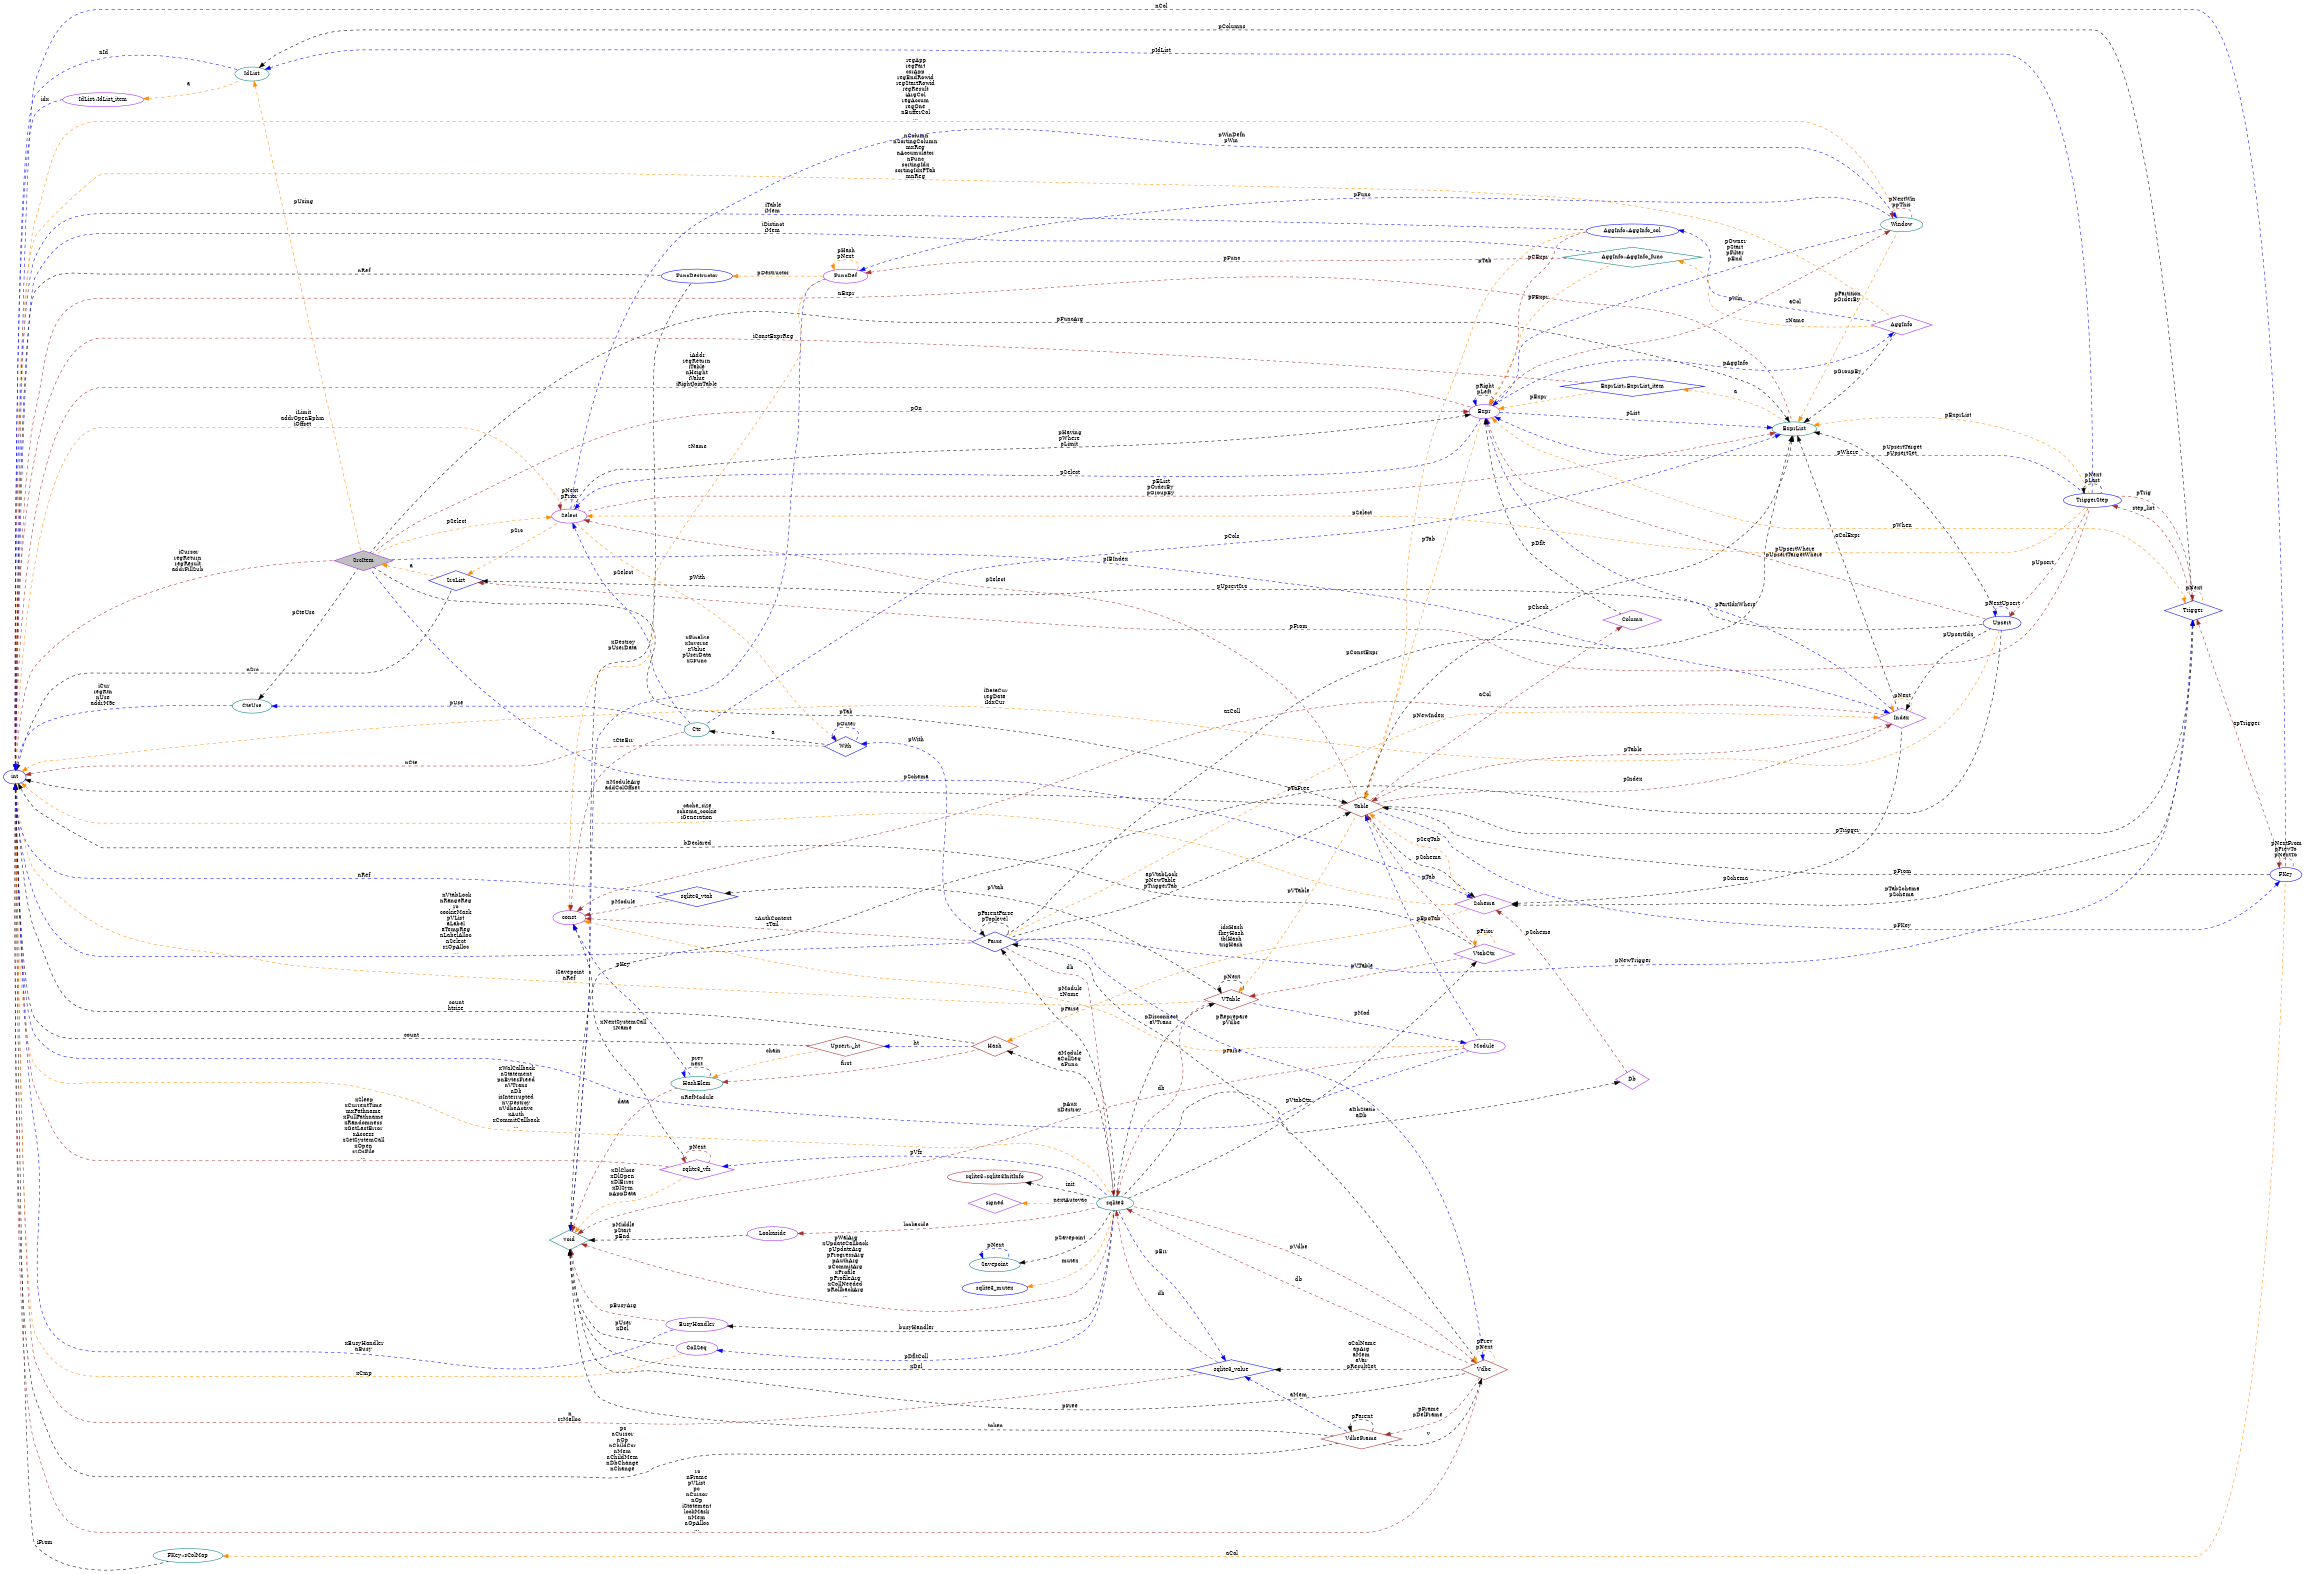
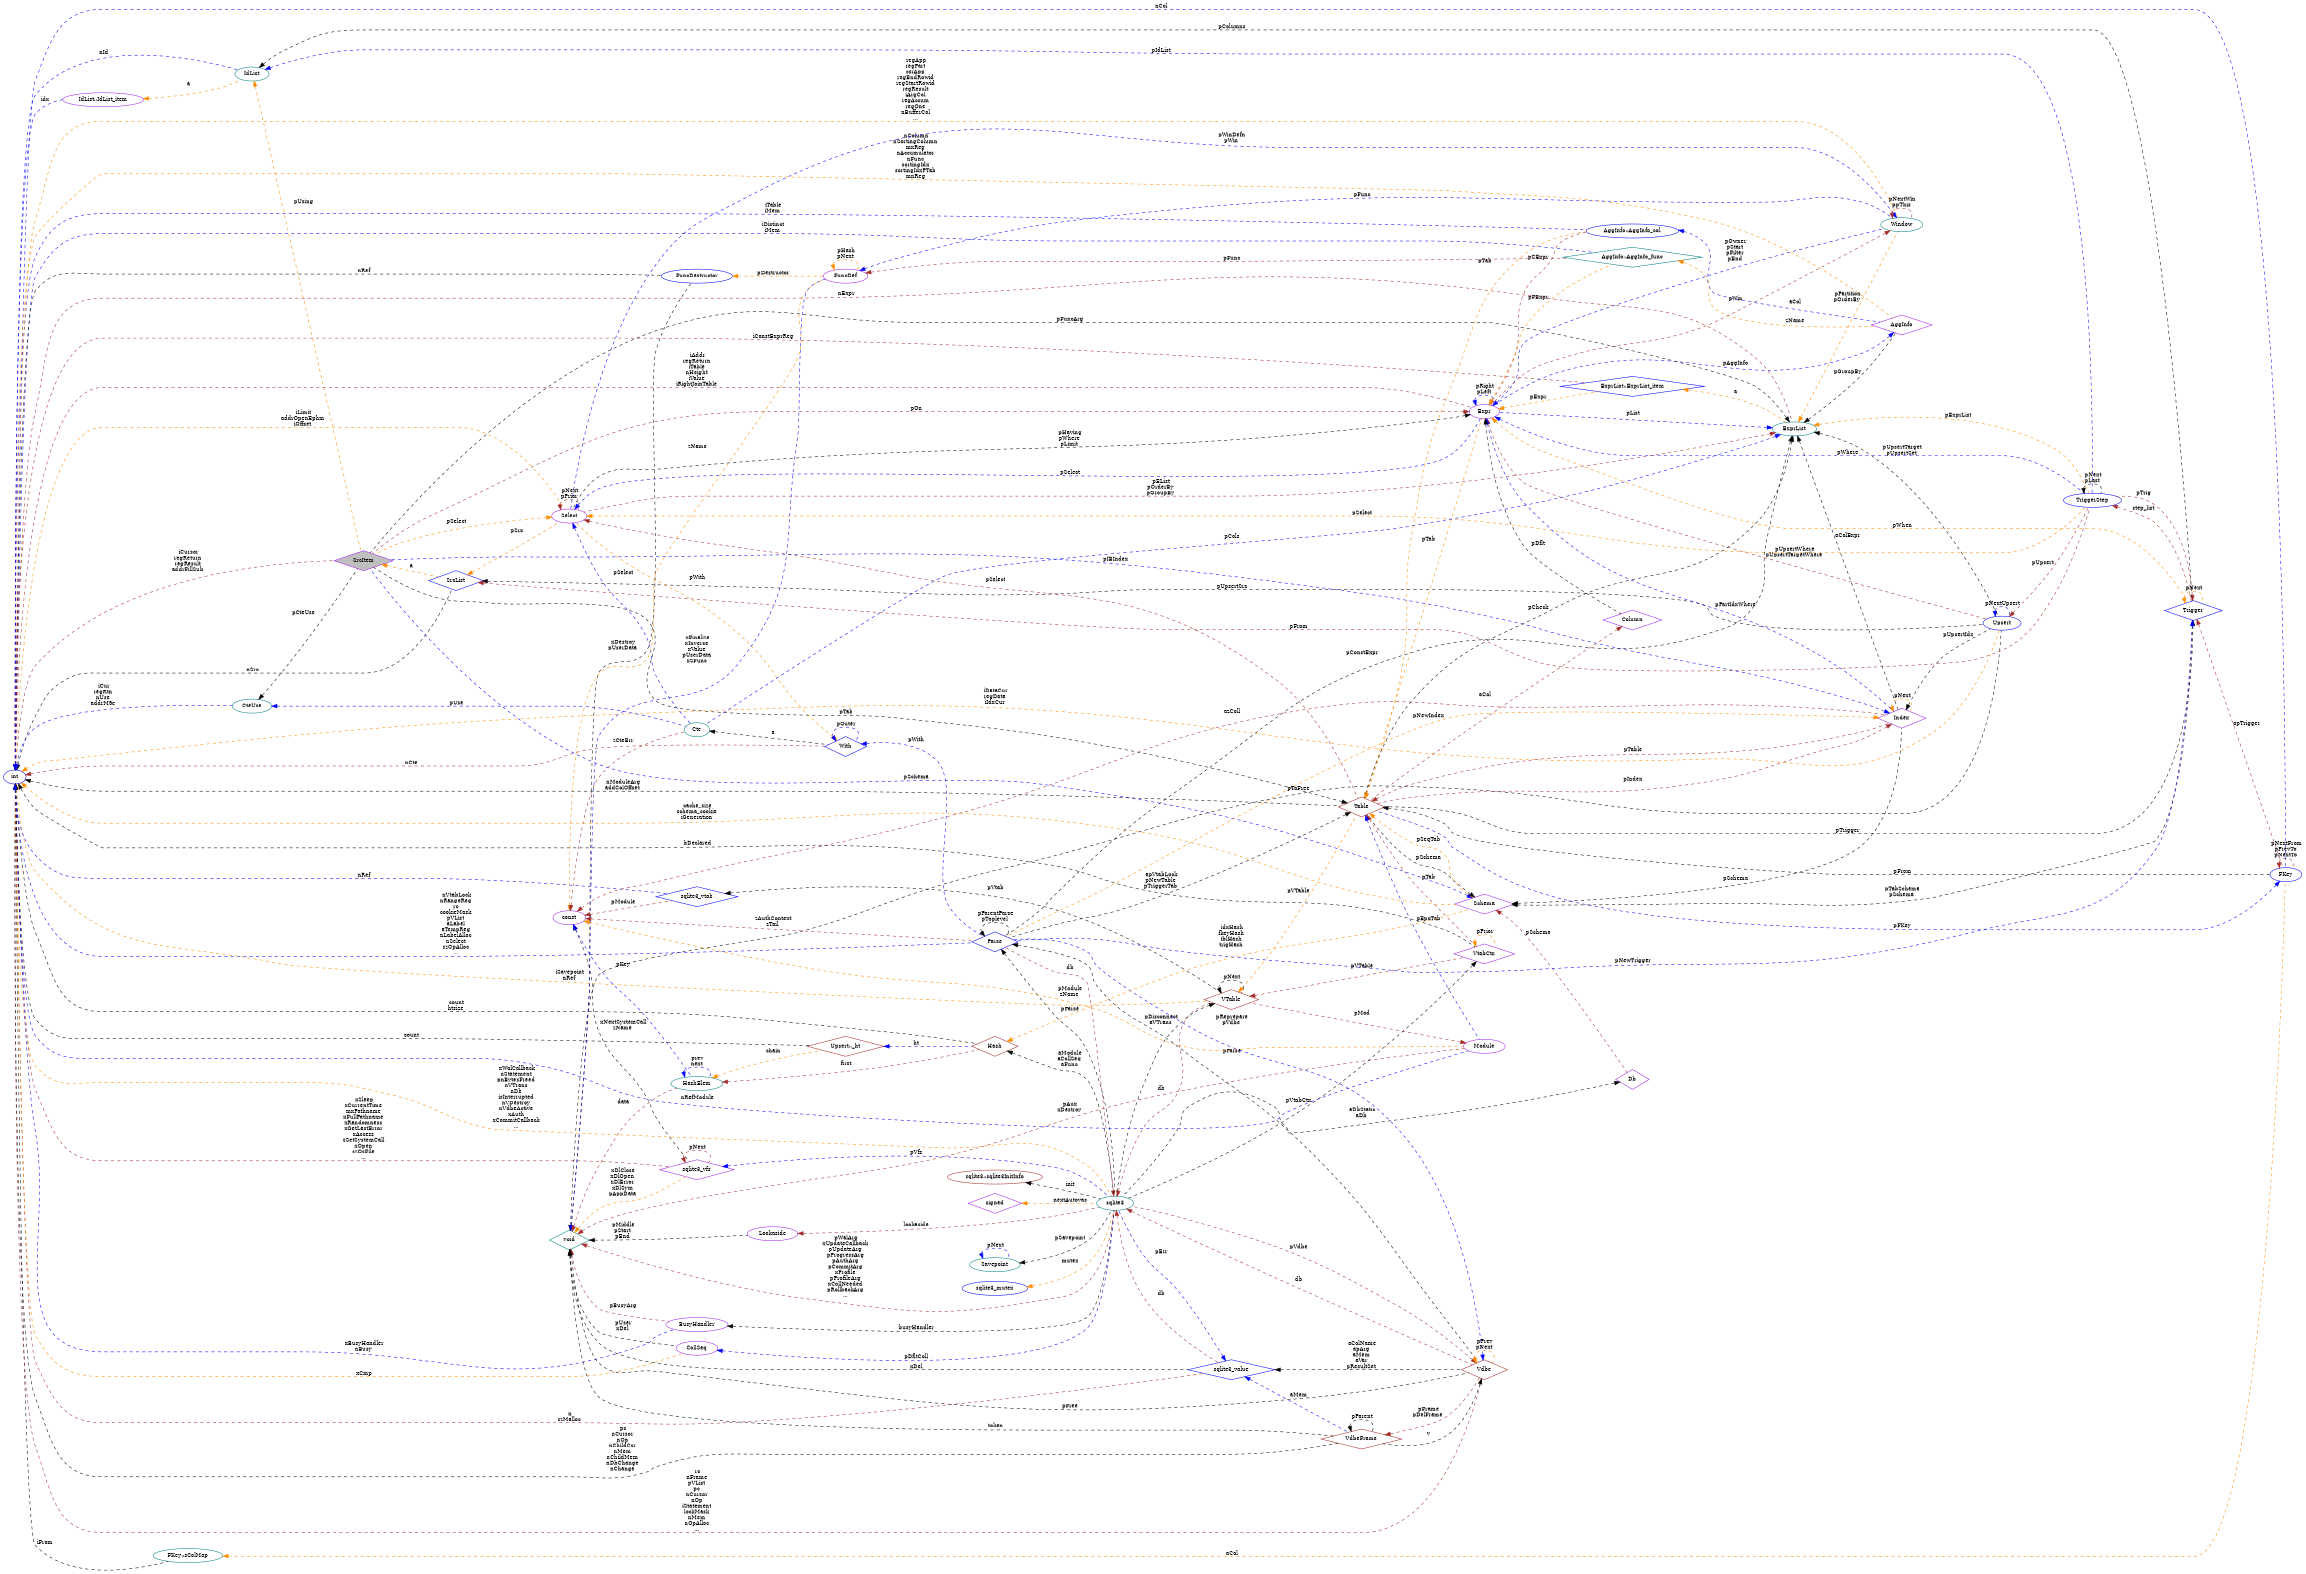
edge "VTable" -> "Module": color blue -> brown
